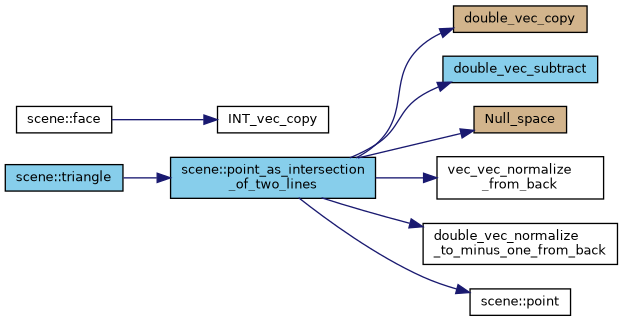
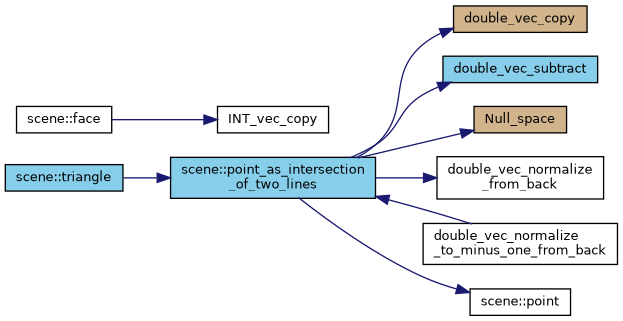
node "vec_vec_normalize _from_back": label "vec_vec_normalize _from_back" -> "double_vec_normalize _from_back"
edge "scene::point_as_intersection _of_two_lines" -> "double_vec_normalize _to_minus_one_from_back": reversed
